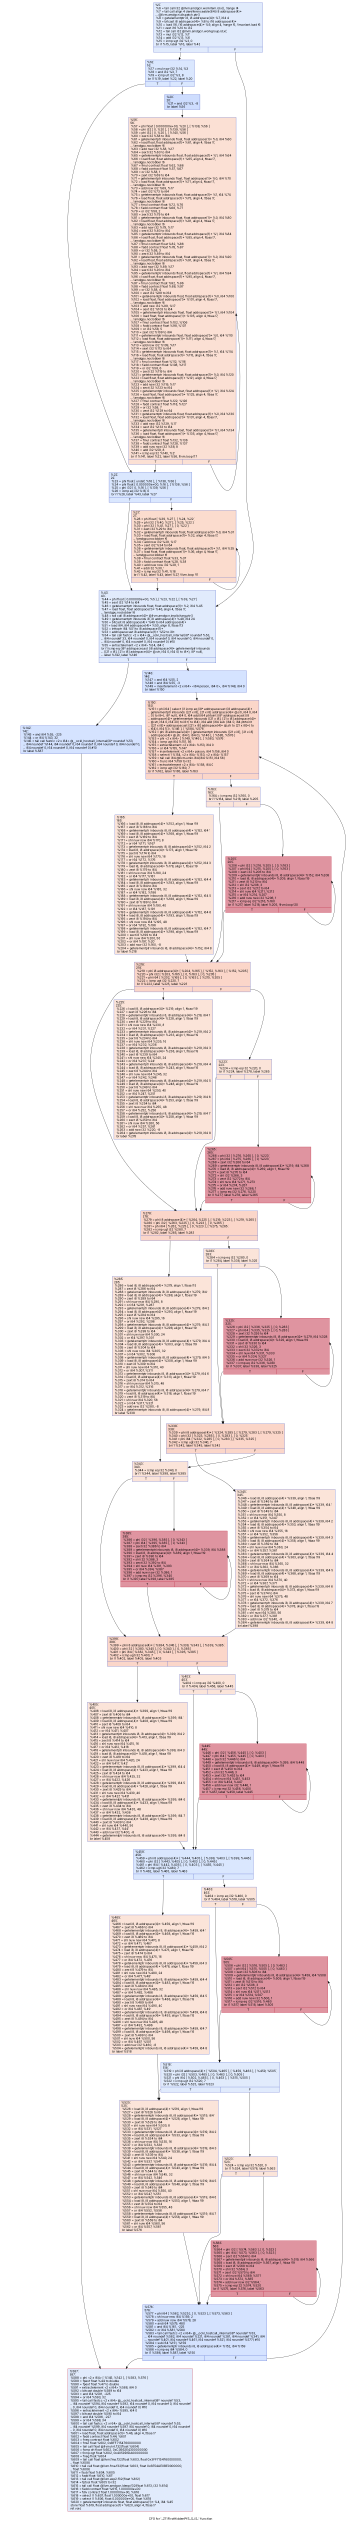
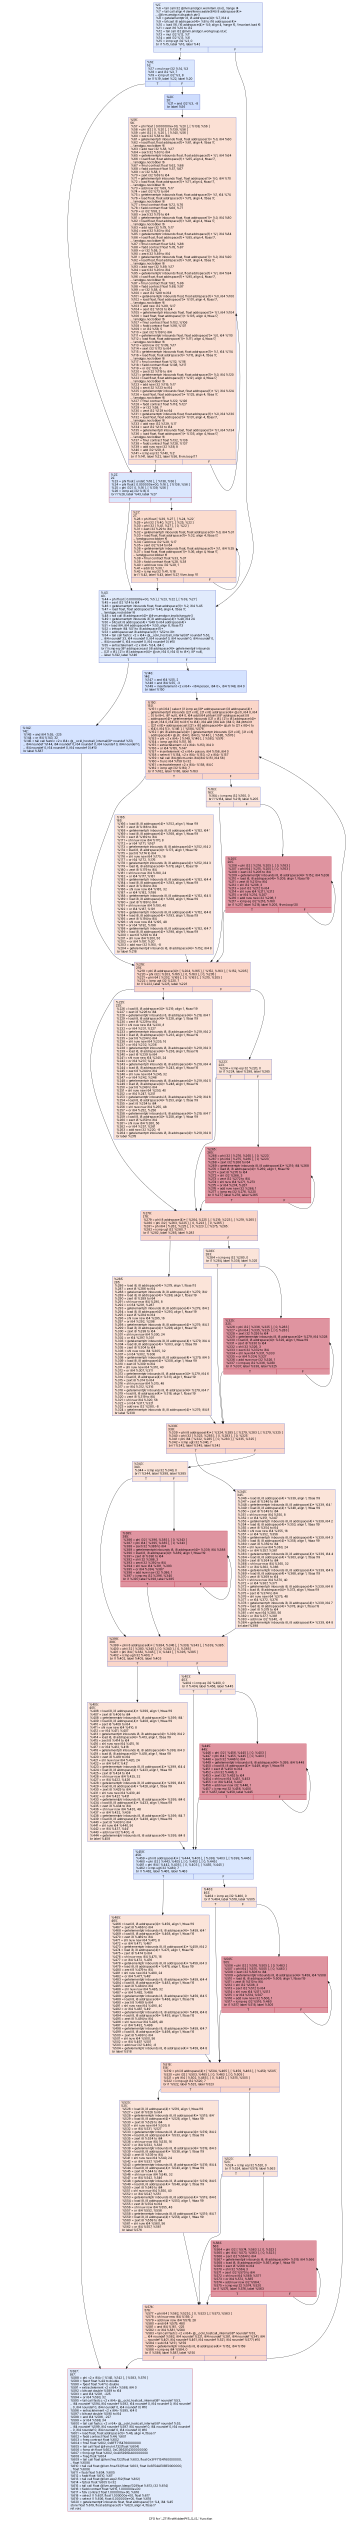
node "%22:": color #3d50c3ff -> #b70d28ff
edge "%150:" -> "%165:": now "%150:" -> "%218:"
node "%223:": text "br i1 %224, label %278, label %265" -> "br i1 %224, label %298, label %265"
edge "%285:" -> "%343:": now "%285:" -> "%338:"
edge "%465:" -> "%525:": now "%465:" -> "%518:"
node "%518:": fillcolor #bbd1f870 -> #f6a38570
node "%576:": fillcolor #a1c0ff70 -> #f6a38570
